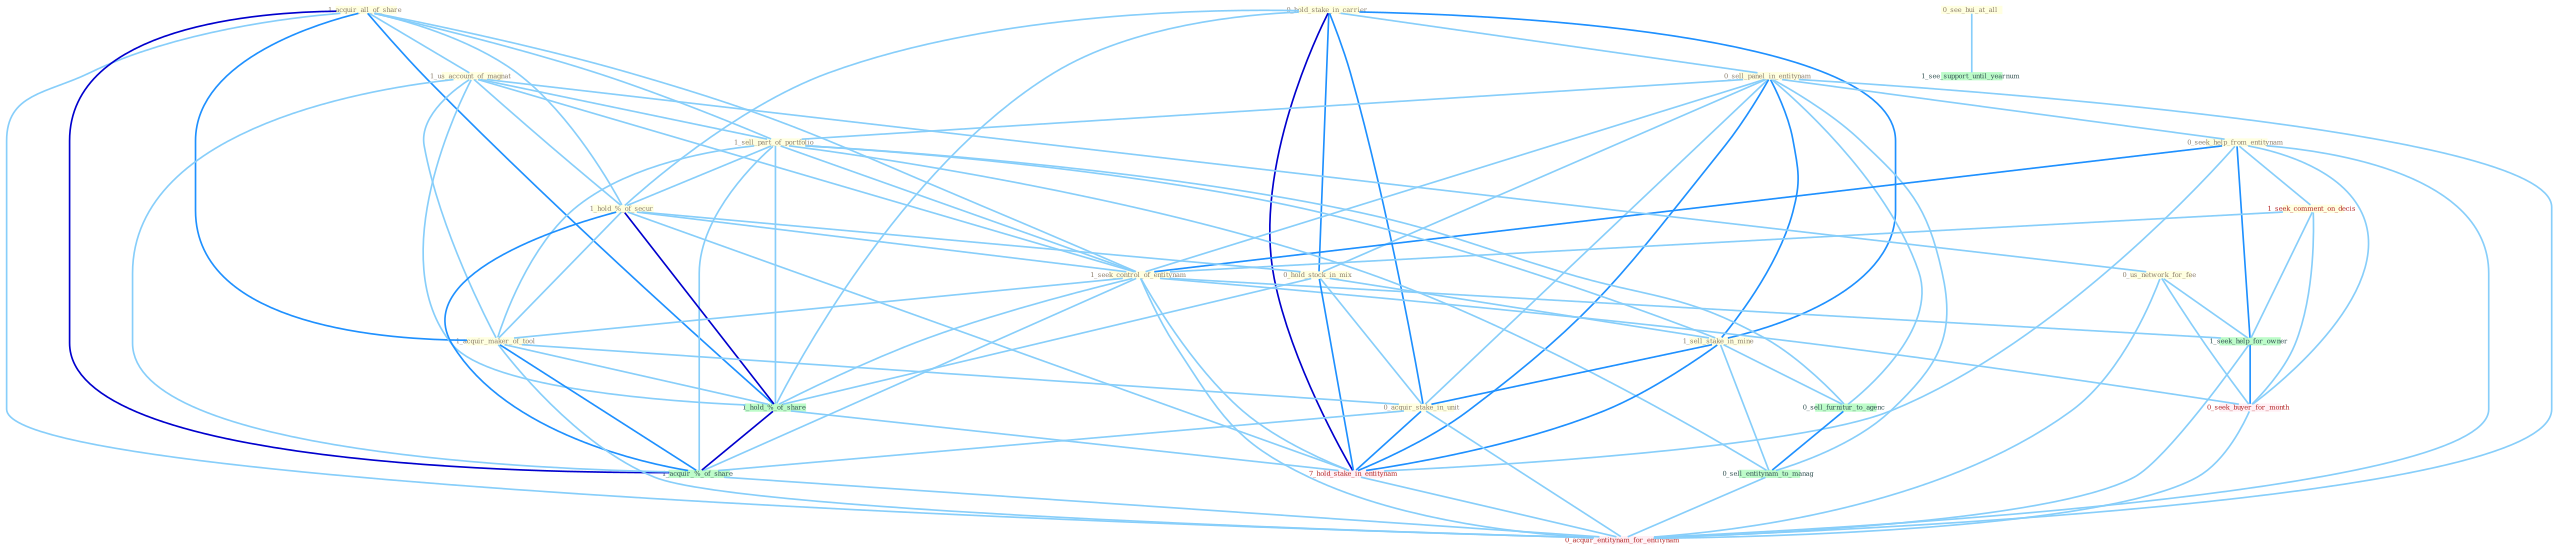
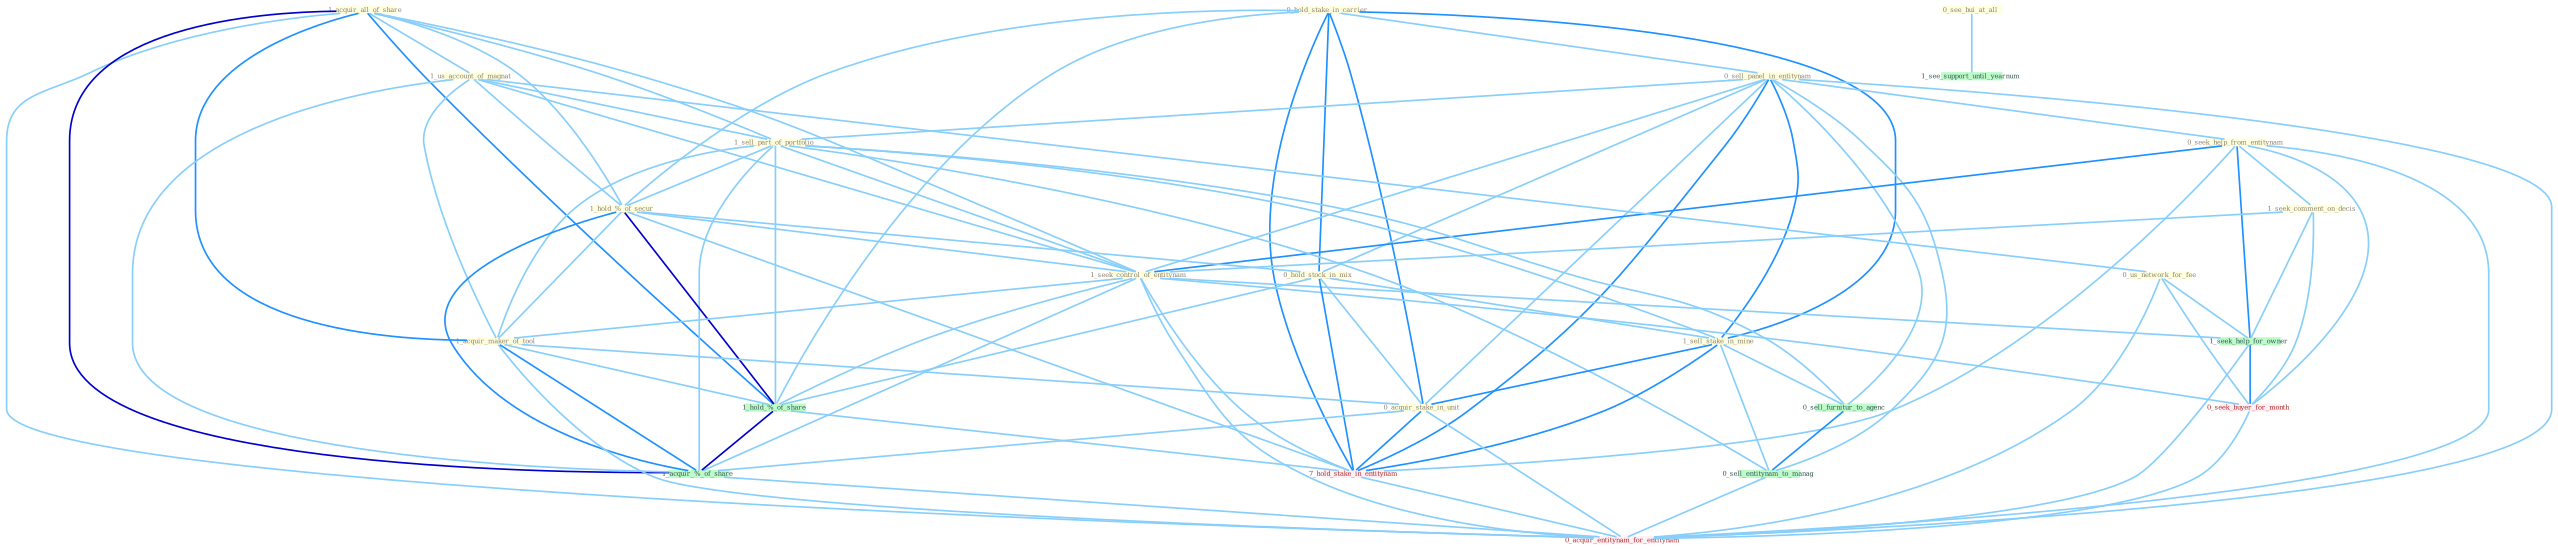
node "1_seek_comment_on_decis": fontcolor #b22222 -> #8b7d6b
edge "0_hold_stake_in_carrier" -- "7_hold_stake_in_entitynam": color #0000cd -> #1e90ff
edge "1_us_account_of_magnat" -- "1_hold_%_of_share": removed
